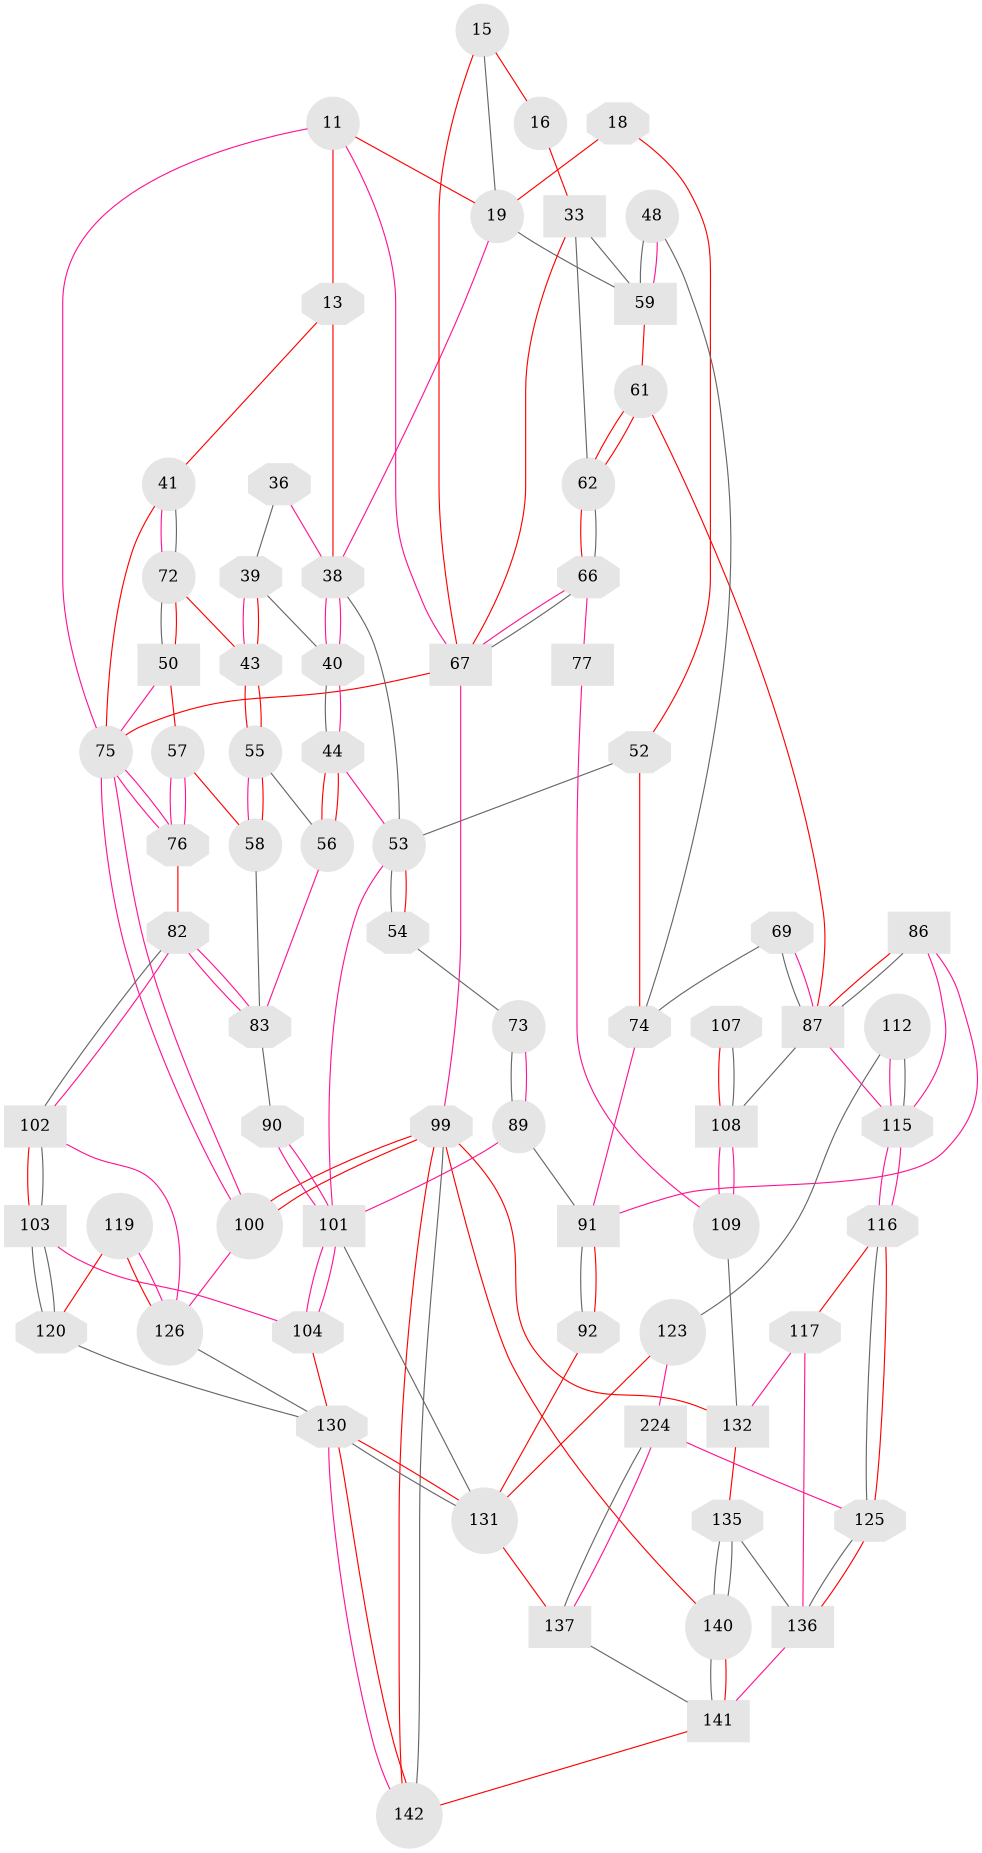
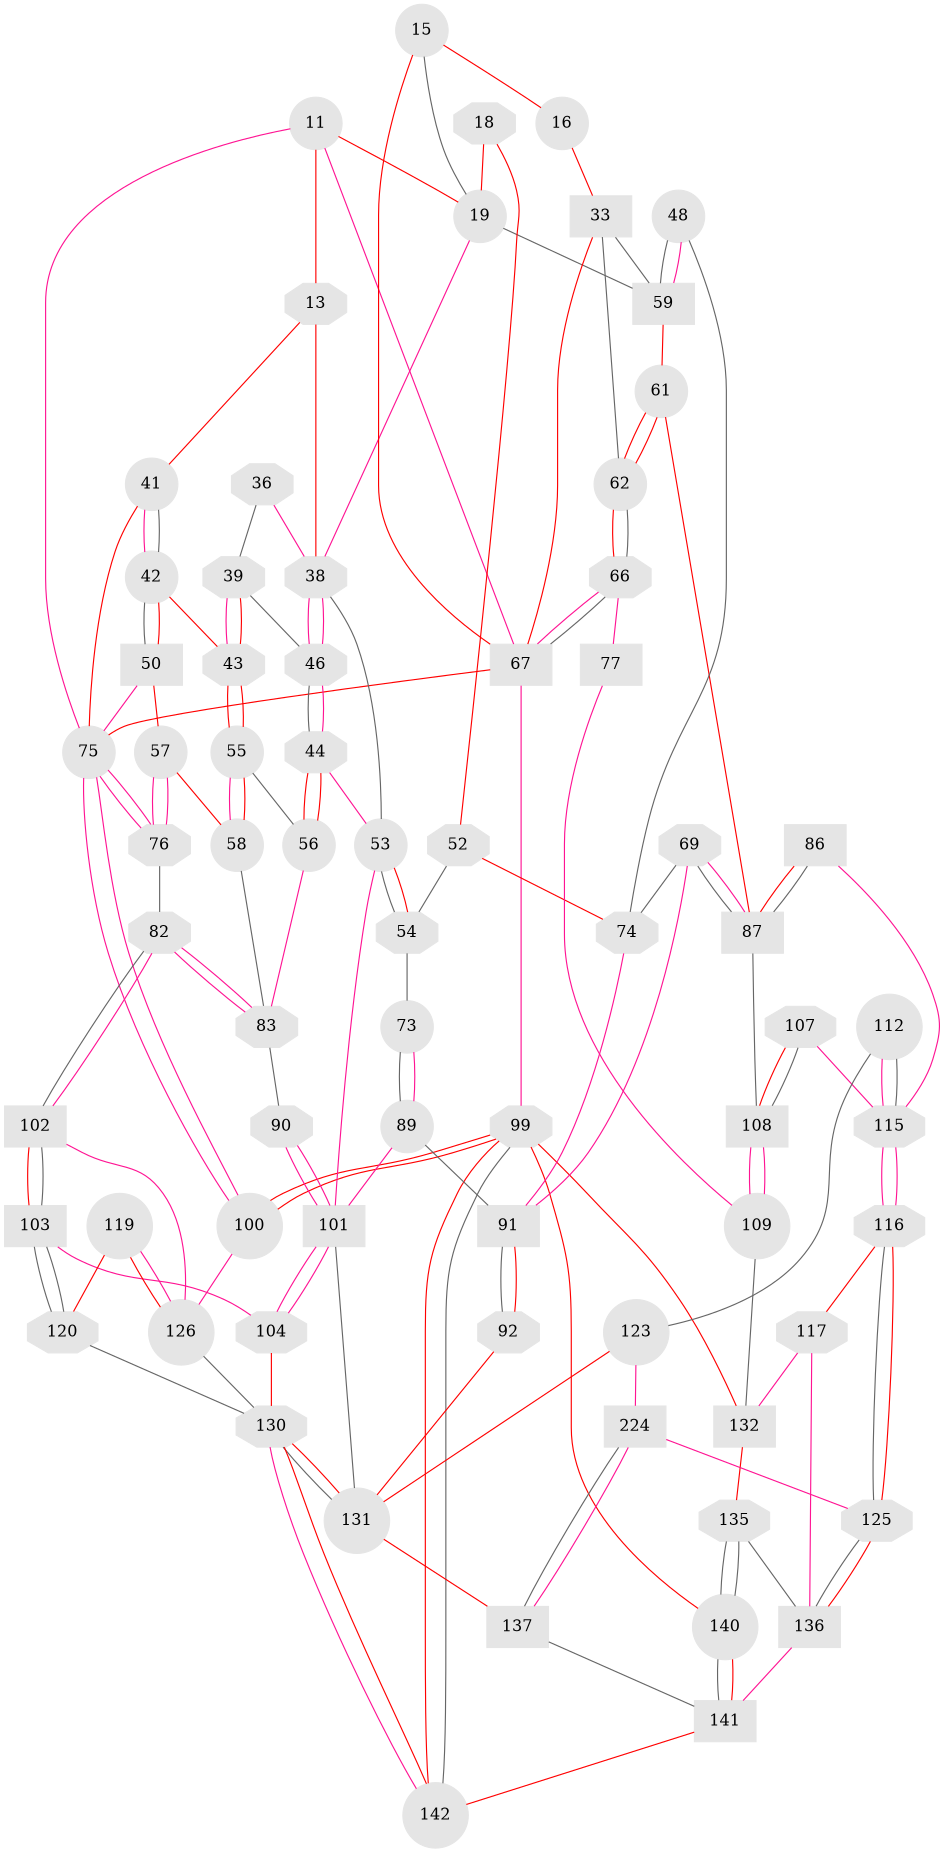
node "72": label "72" -> "42"
node "40": label "40" -> "46"
edge "52" -- "53": now "52" -- "54"
edge "76" -- "82": color red -> gray40
edge "87" -- "115": now "107" -- "115"
edge "86" -- "91": now "69" -- "91"
